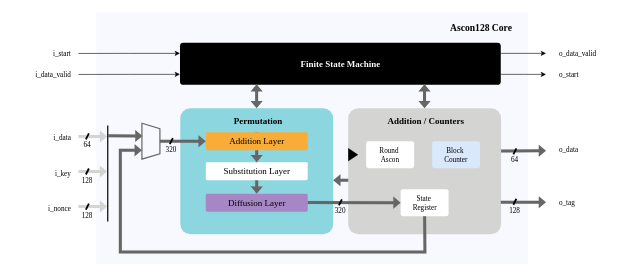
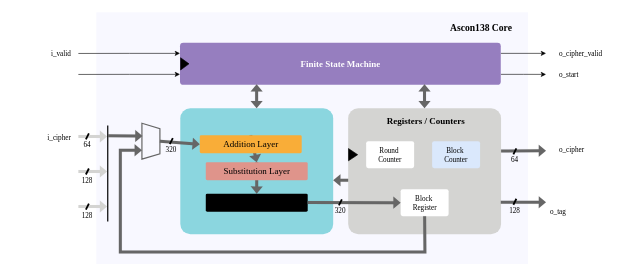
node "Ascon128 Core": label "Ascon128 Core" -> "Ascon138 Core"
node "i_start": label "i_start" -> "i_valid"
node "o_data_valid": label "o_data_valid" -> "o_cipher_valid"
node "Finite State Machine": fillcolor #000000 -> #967ebf
node "i_data_valid": removed
node "Permutation": removed
node "Addition / Counters": label "Addition / Counters" -> "Registers / Counters"
node "i_data": label "i_data" -> "i_cipher"
node "Addition Layer": moved (257, 141) -> (251, 144)
node "o_data": label "o_data" -> "o_cipher"
node "Round Ascon": label "Round Ascon" -> "Round Counter"
node "Substitution Layer": fillcolor #ffffff -> #df948b
node "i_key": removed
node "Diffusion Layer": fillcolor #a786c5 -> #000000
node "State Register": label "State Register" -> "Block Register"
node "o_tag": moved (588, 203) -> (579, 212)
node "i_nonce": removed
